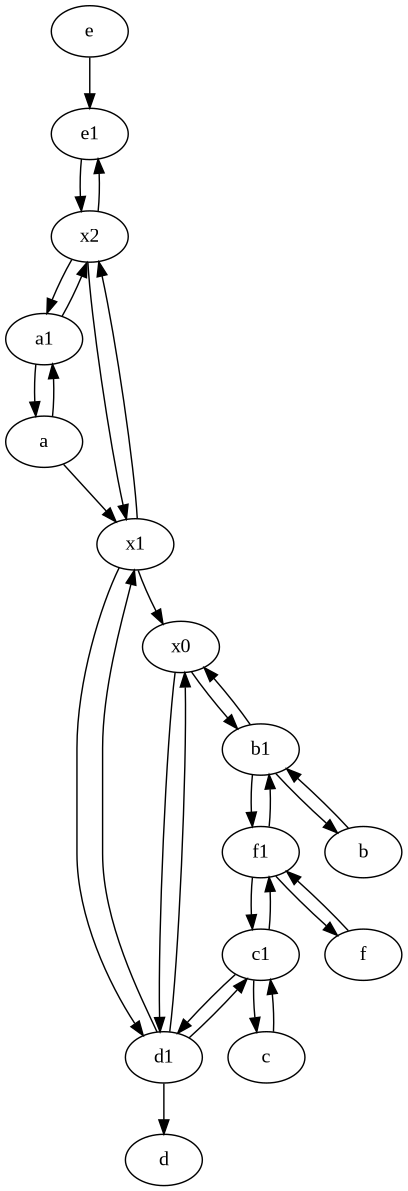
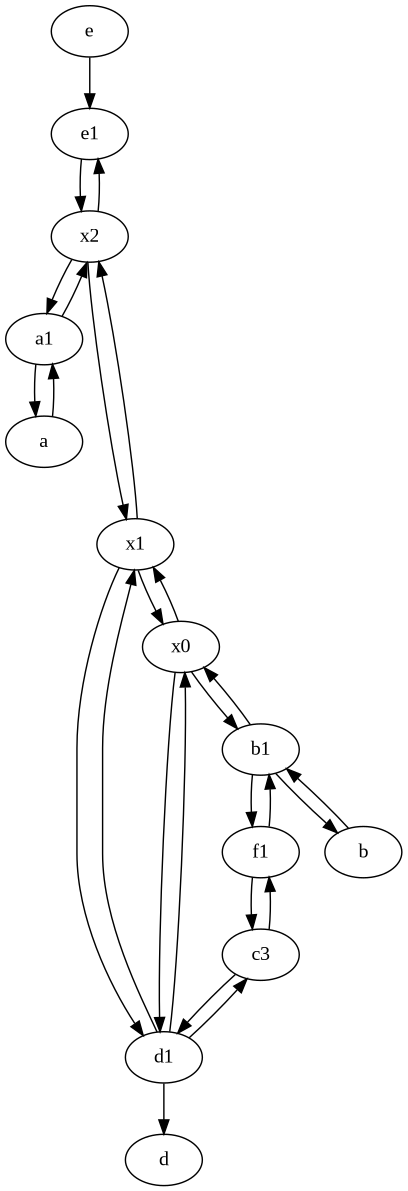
edge "a" -> "x1": now "x0" -> "x1"
node "c1": label "c1" -> "c3"
node "f": removed
node "c": removed
